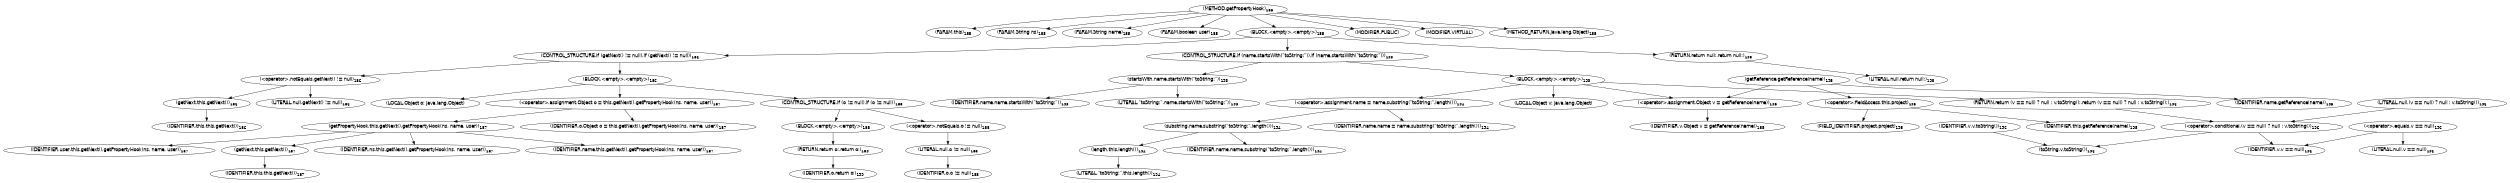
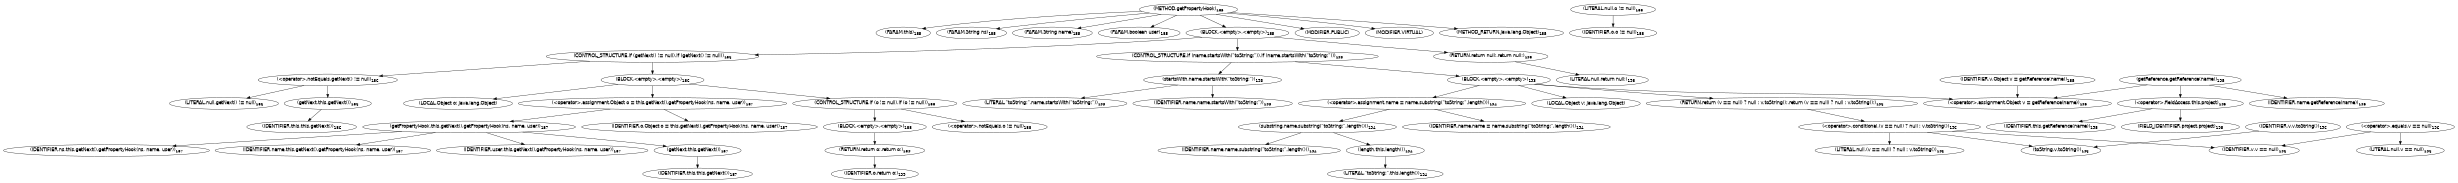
edge "(<operator>.assignment,Object v = getReference(name))" -> "(IDENTIFIER,v,Object v = getReference(name))": reversed
edge "(LITERAL,null,(v == null) ? null : v.toString())" -> "(<operator>.conditional,(v == null) ? null : v.toString())": reversed
edge "(<operator>.notEquals,o != null)" -> "(LITERAL,null,o != null)": removed
